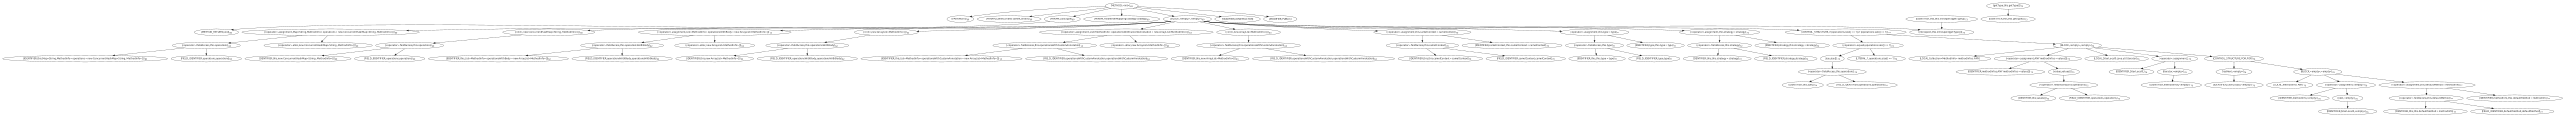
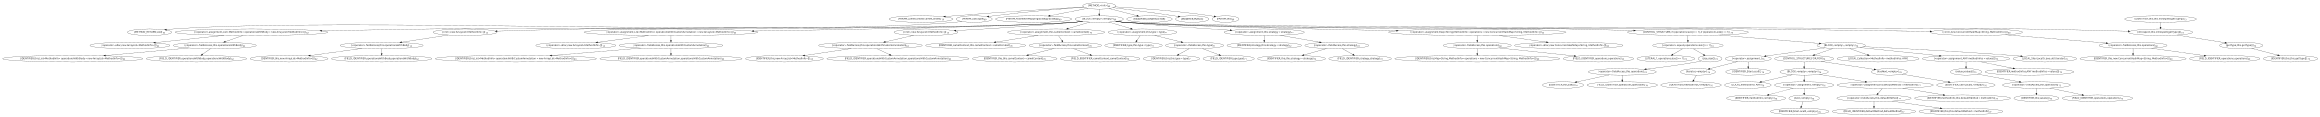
edge "(introspect,this.introspect(getType()))" -> "(getType,this.getType())": added
